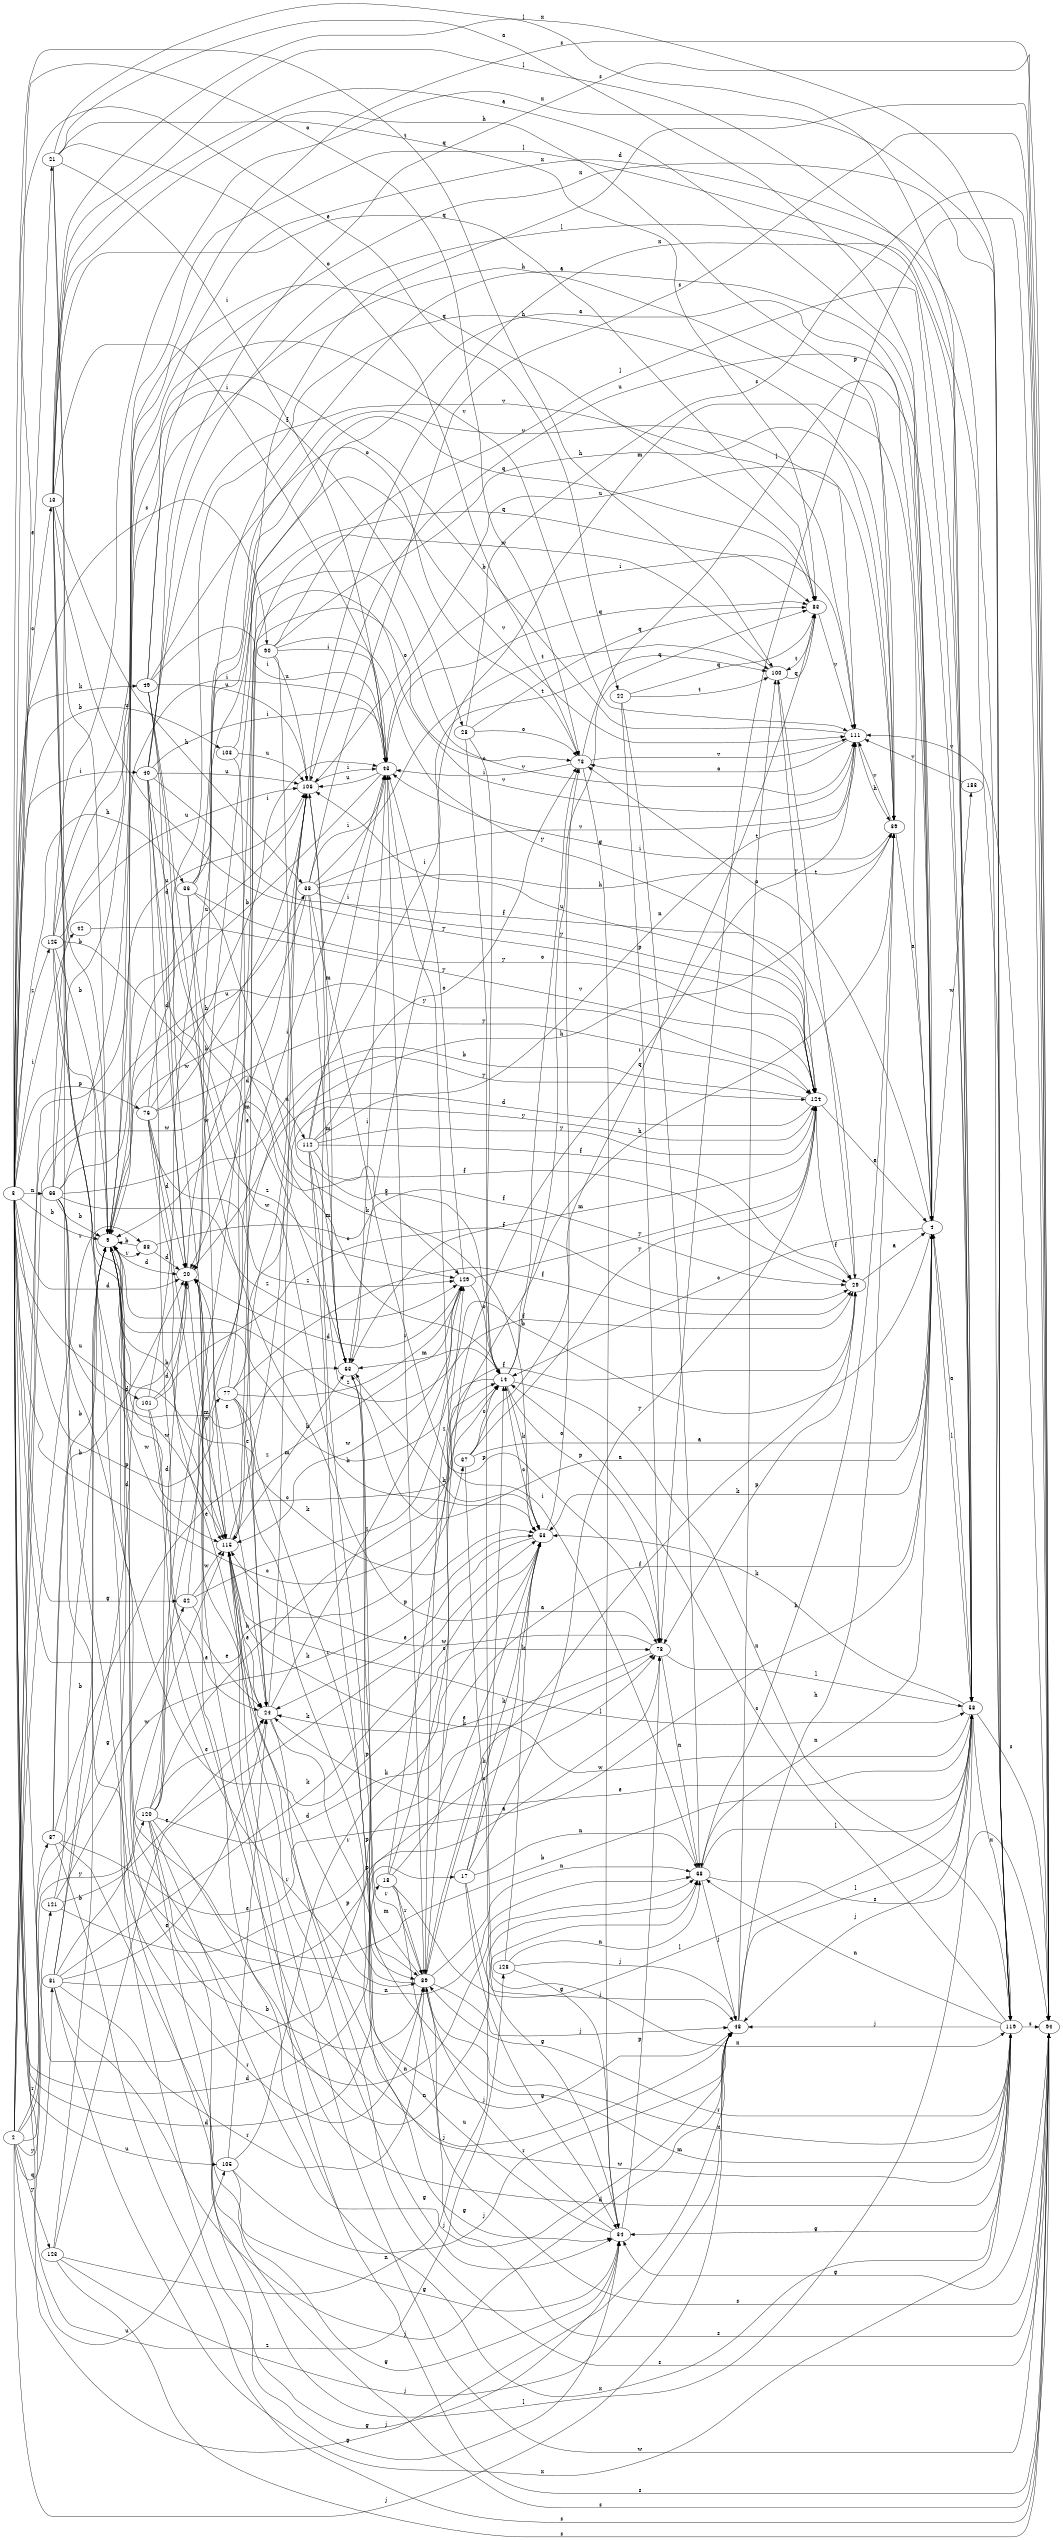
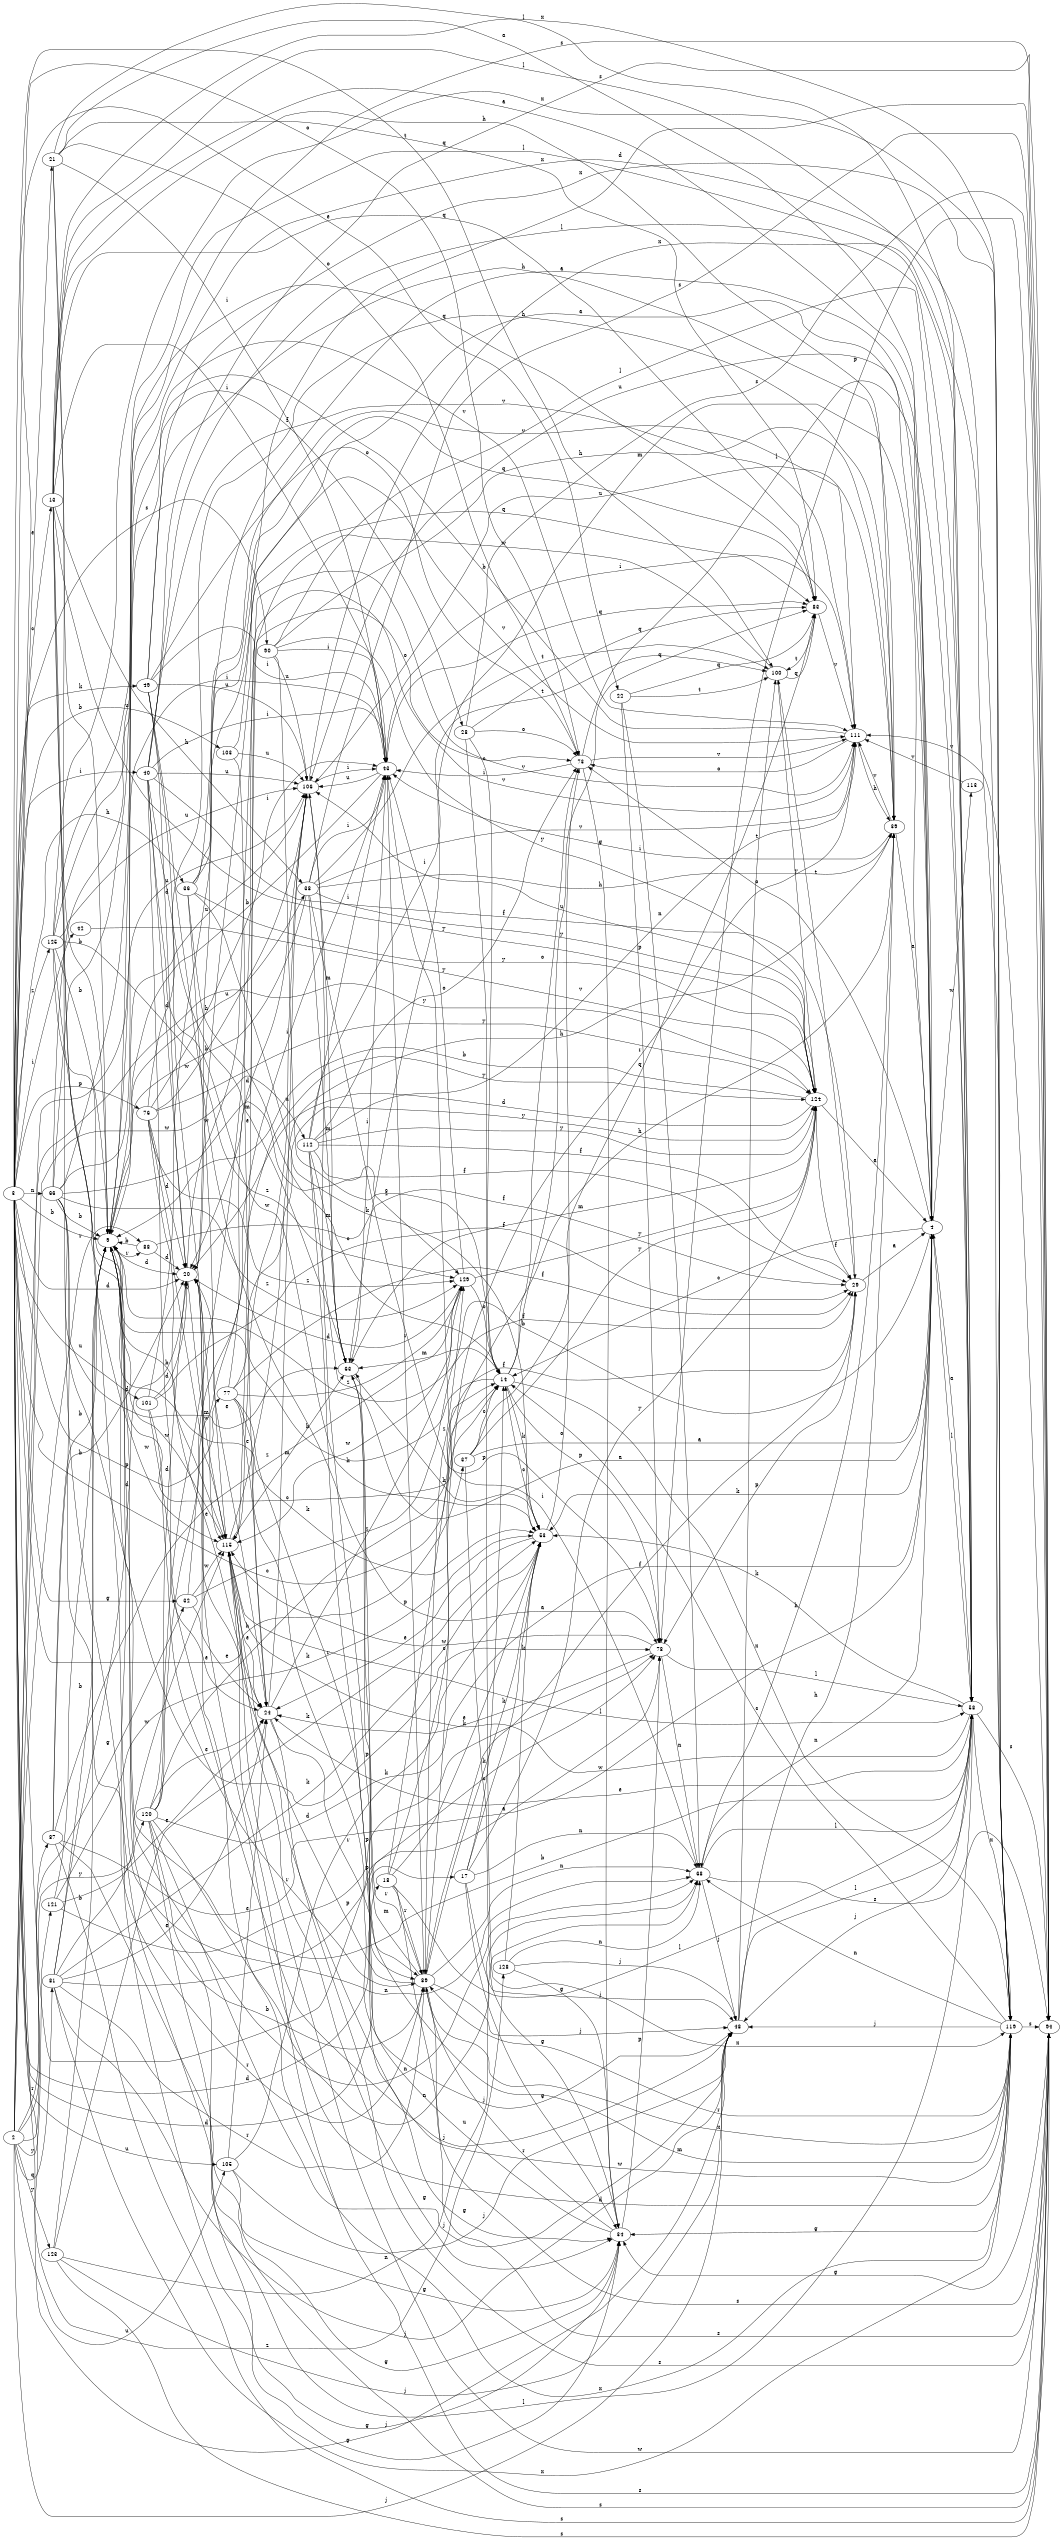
node "183": label "183" -> "113"
